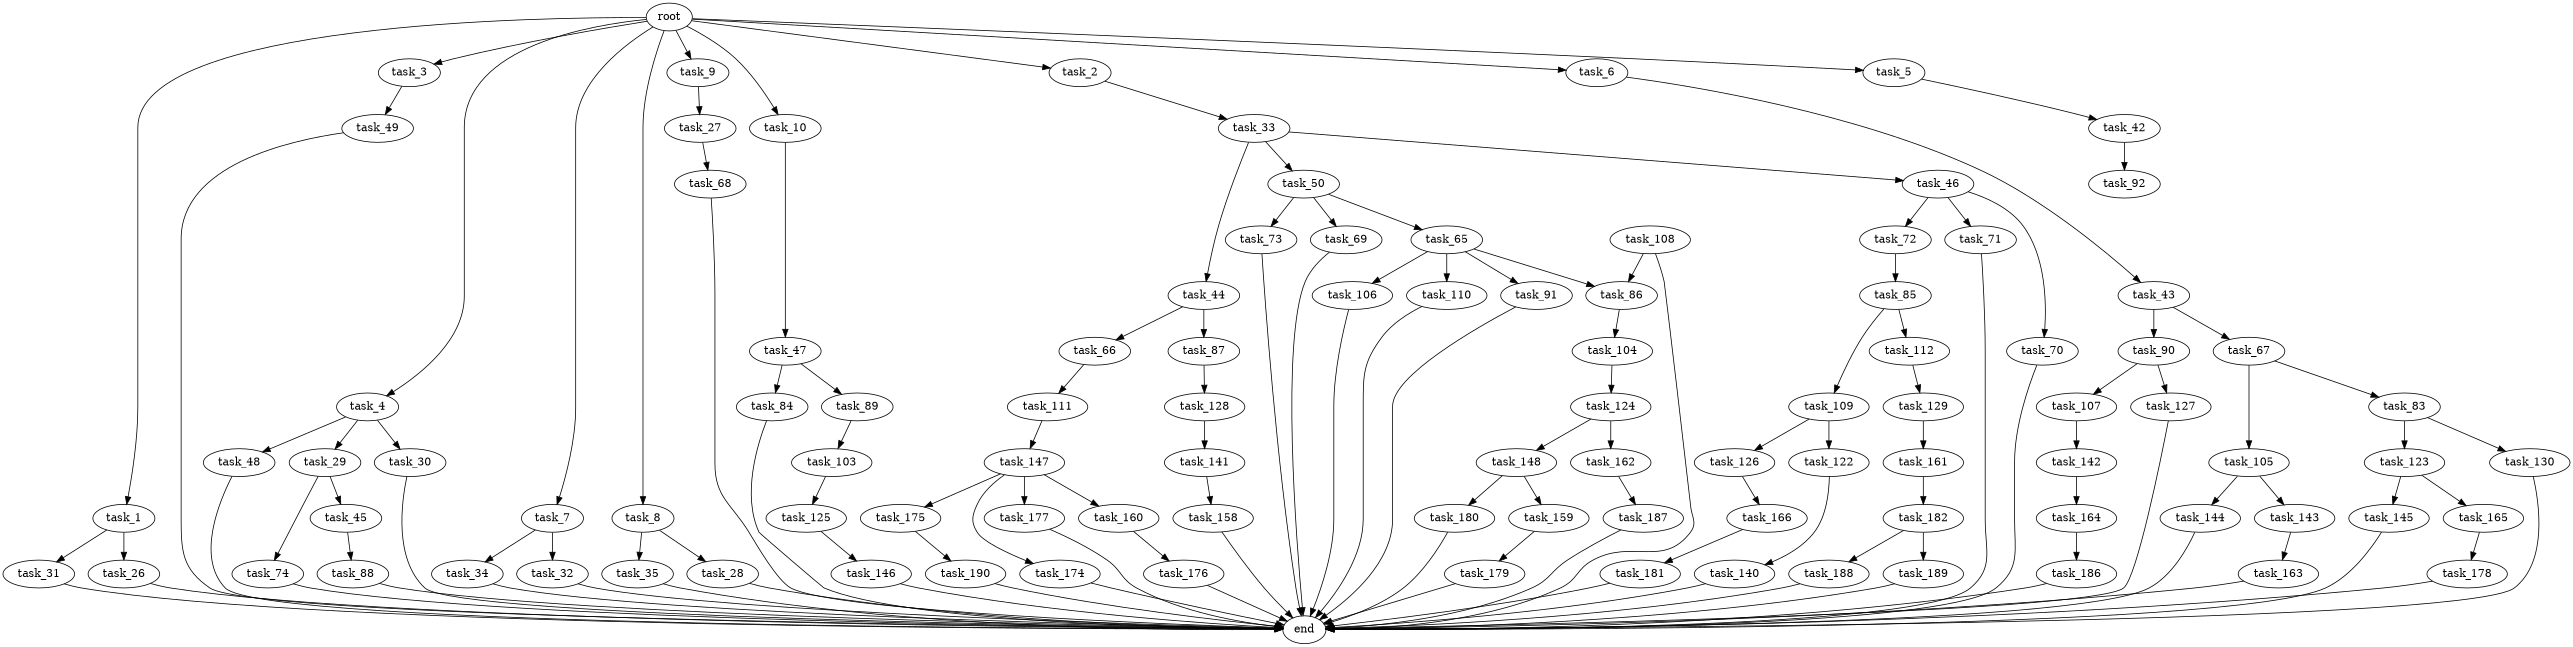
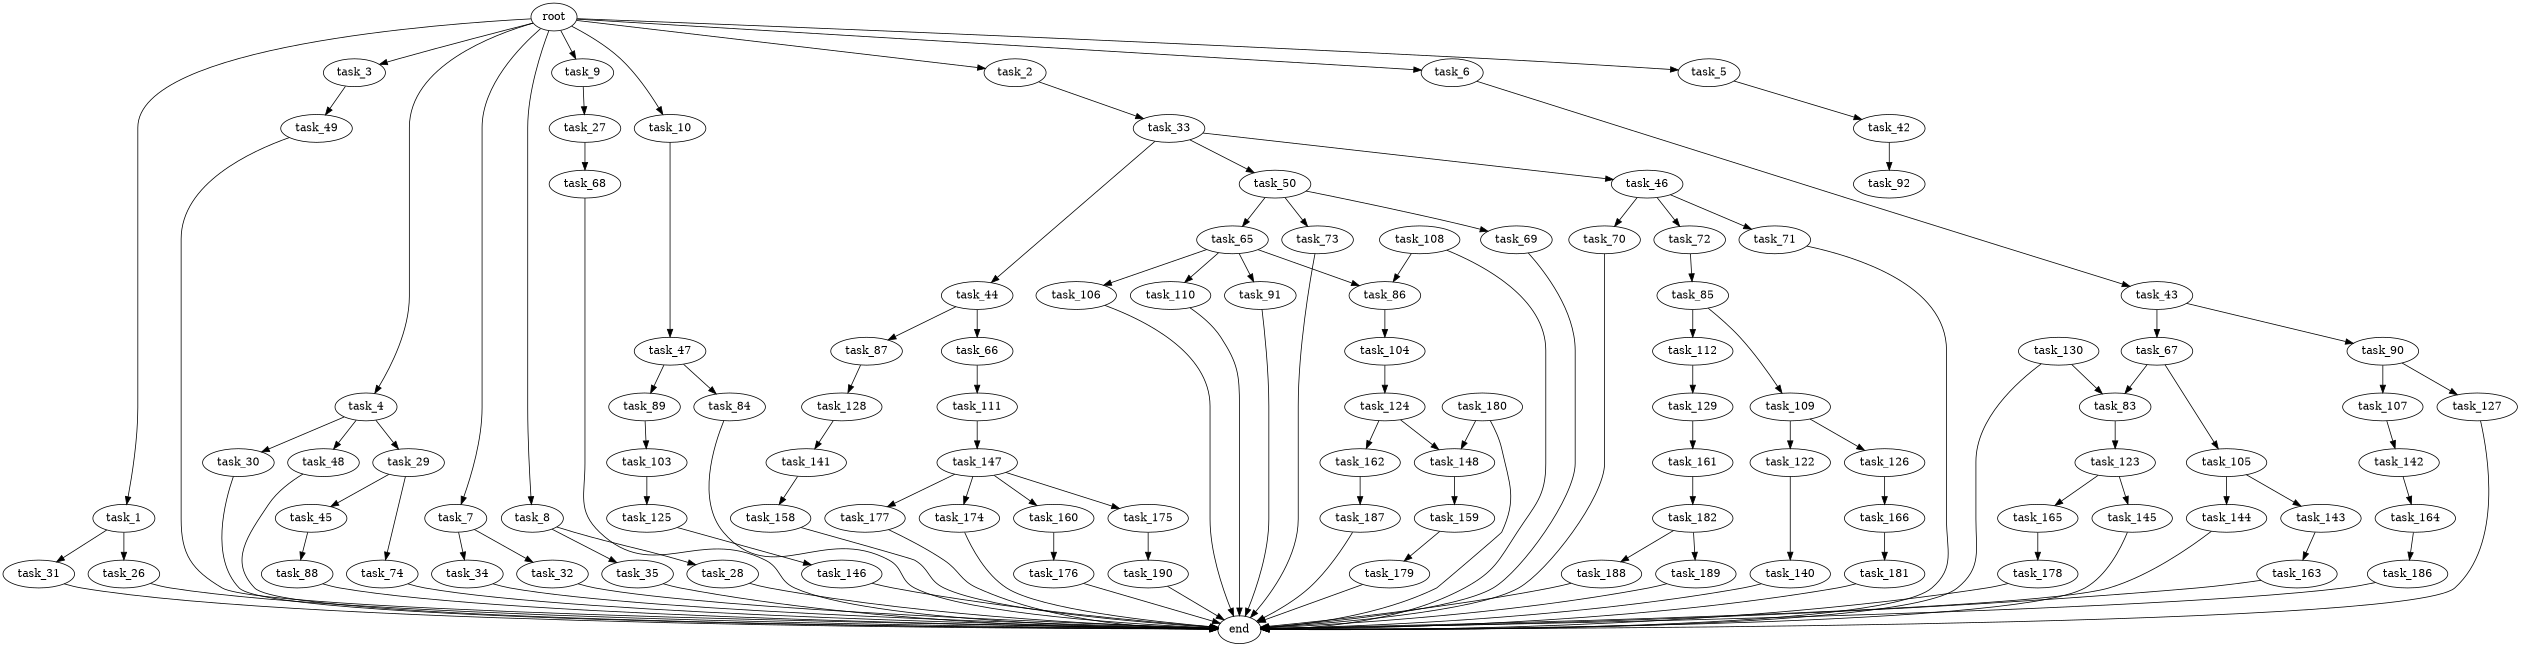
edge "task_83" -> "task_130": reversed
edge "task_148" -> "task_180": reversed
